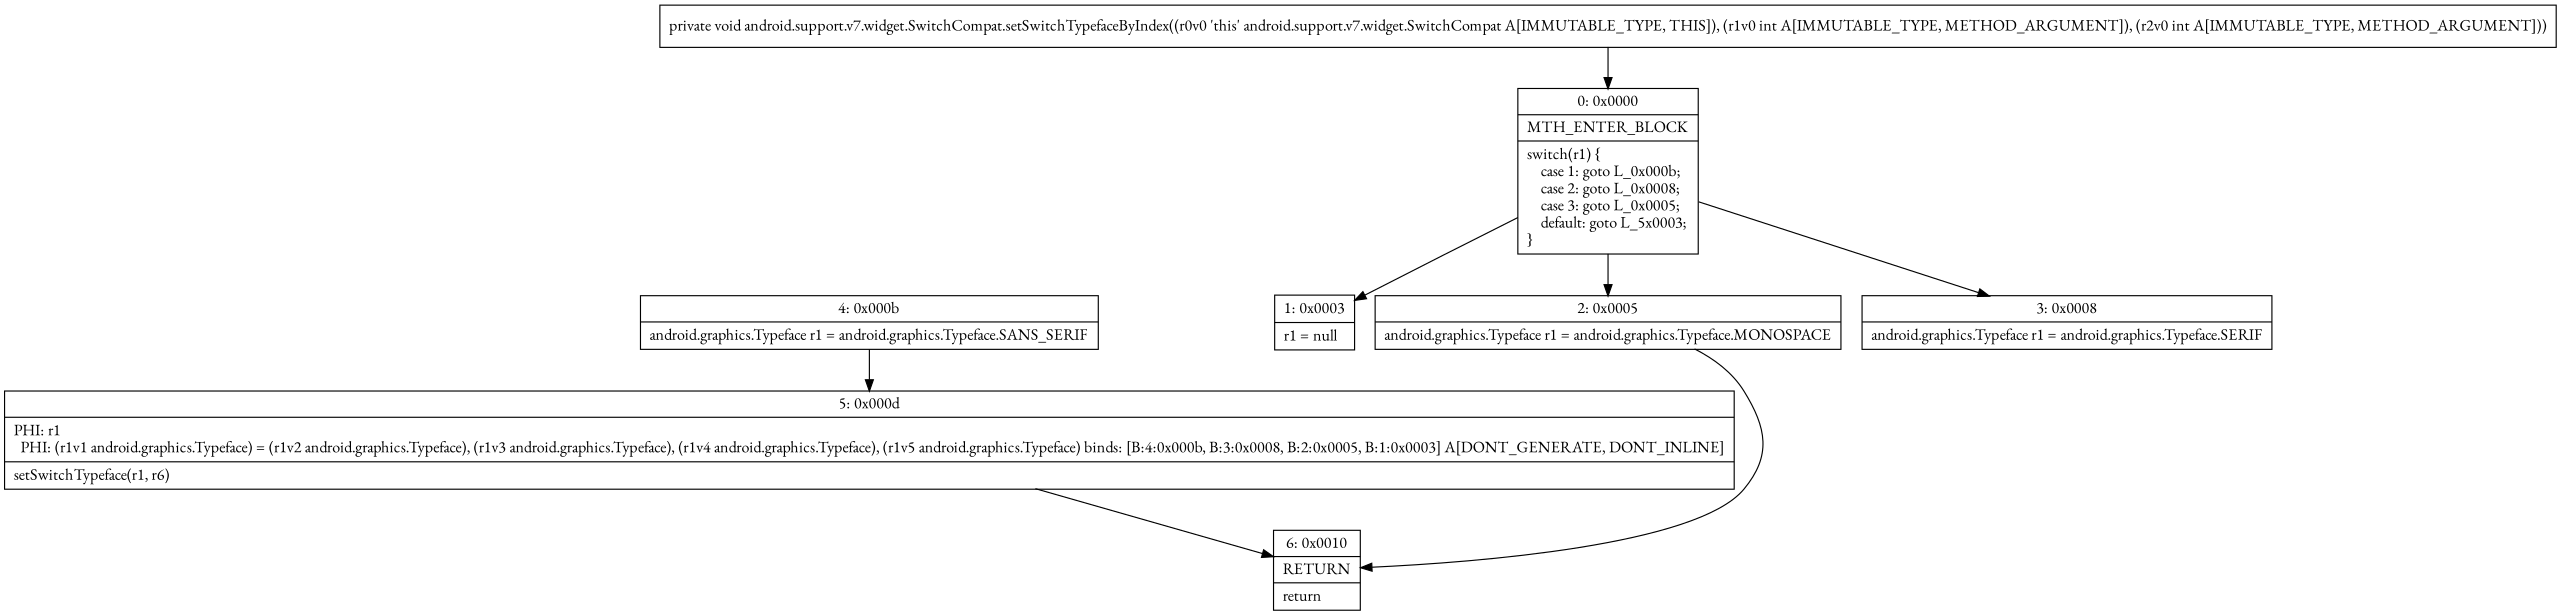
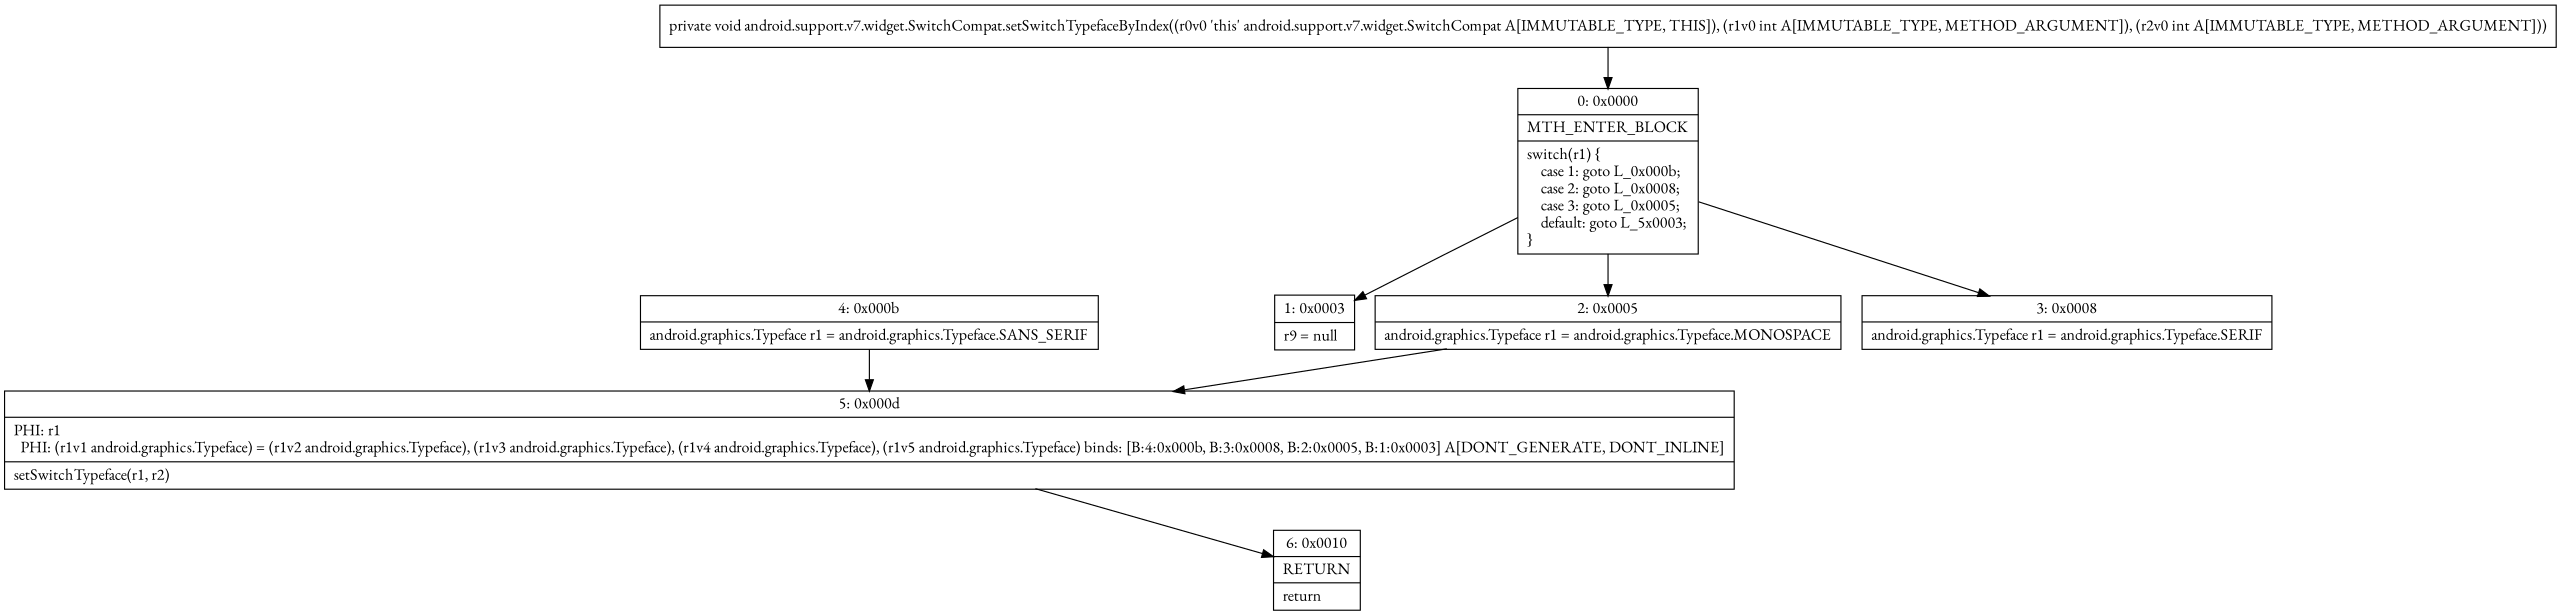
node "1: 0x0003": text "r1 = null" -> "r9 = null"
node "5: 0x000d": text "setSwitchTypeface(r1, r6)" -> "setSwitchTypeface(r1, r2)"
edge "2: 0x0005" -> "6: 0x0010": now "2: 0x0005" -> "5: 0x000d"
